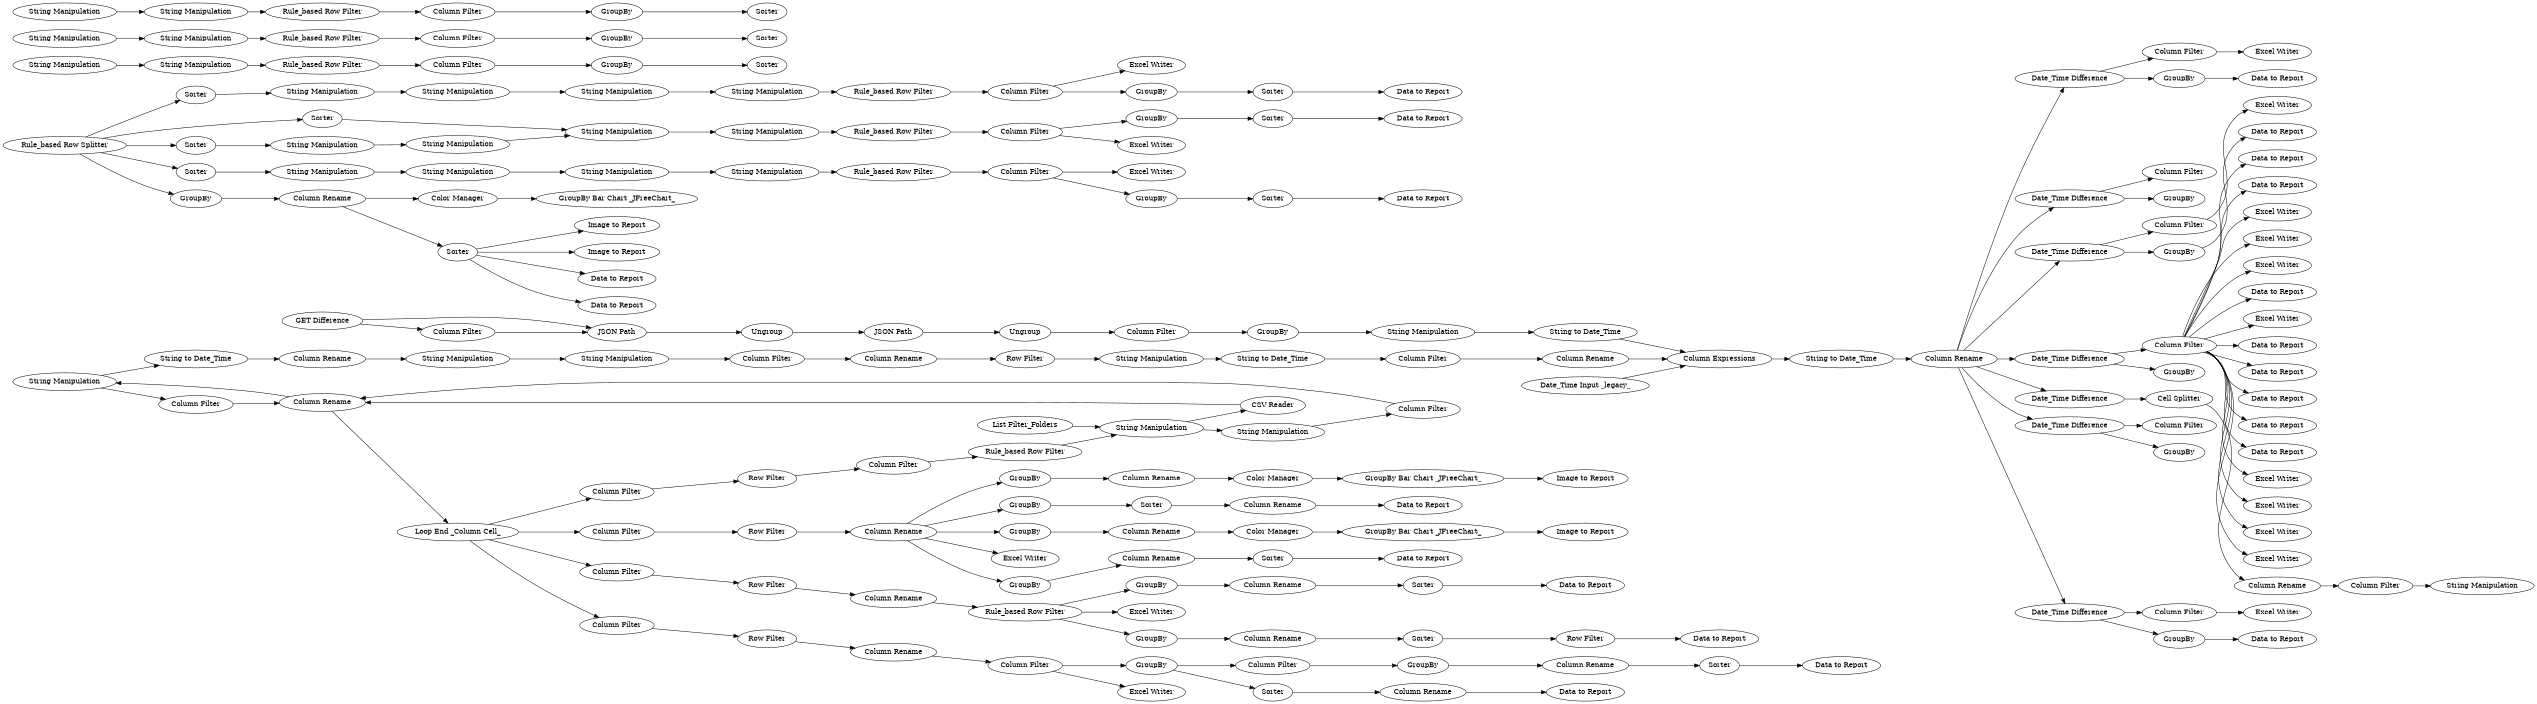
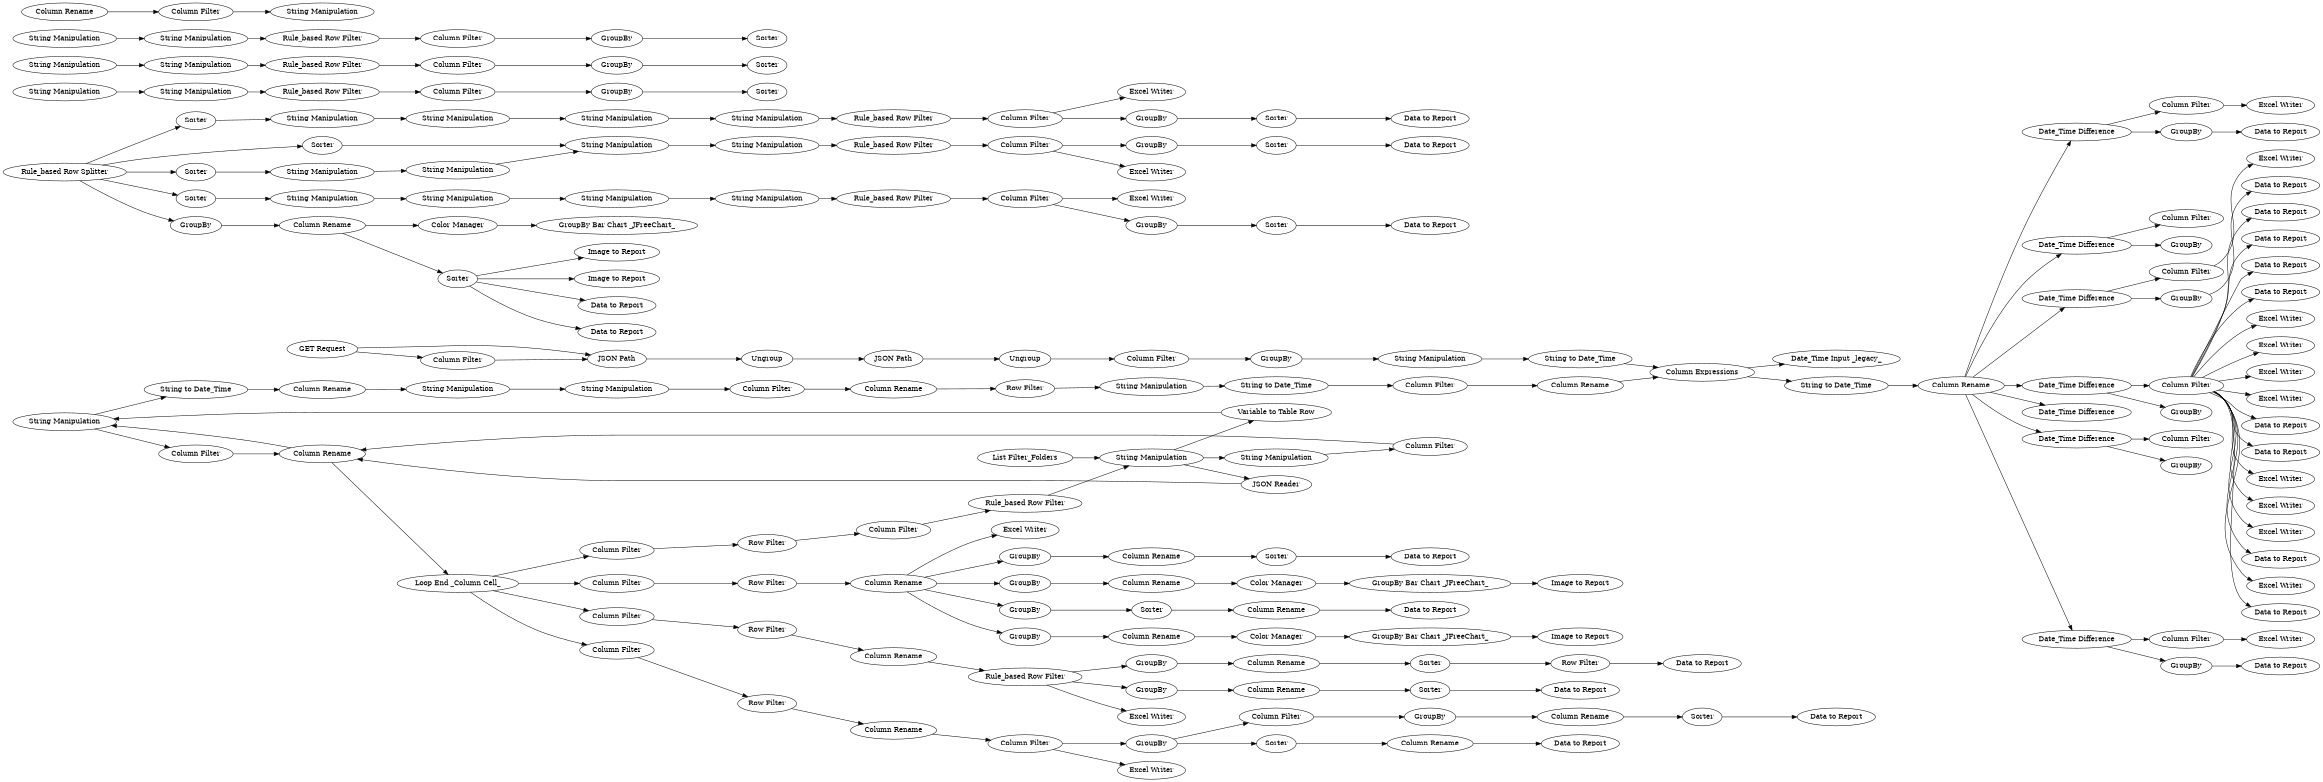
node "GET Difference": label "GET Difference" -> "GET Request"
edge "Date_Time Input _legacy_" -> "Column Expressions": reversed
node "Cell Splitter": removed
node "CSV Reader": label "CSV Reader" -> "JSON Reader"
node "Variable to Table Row": added
